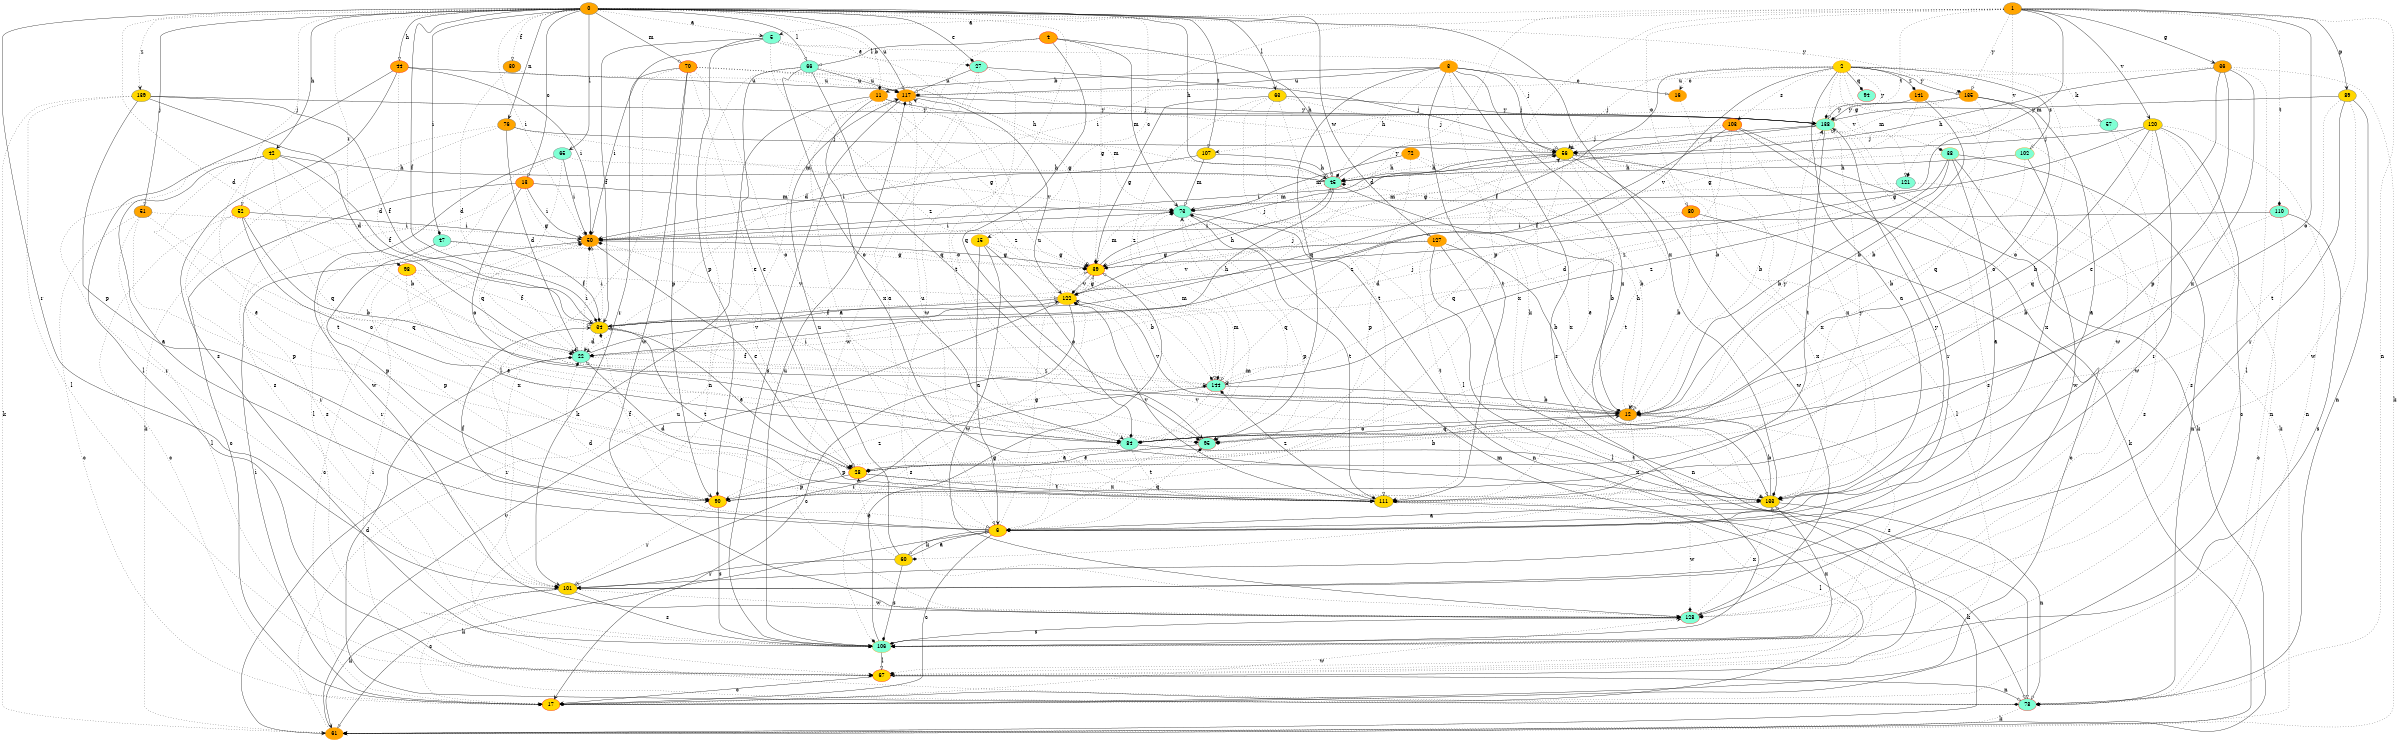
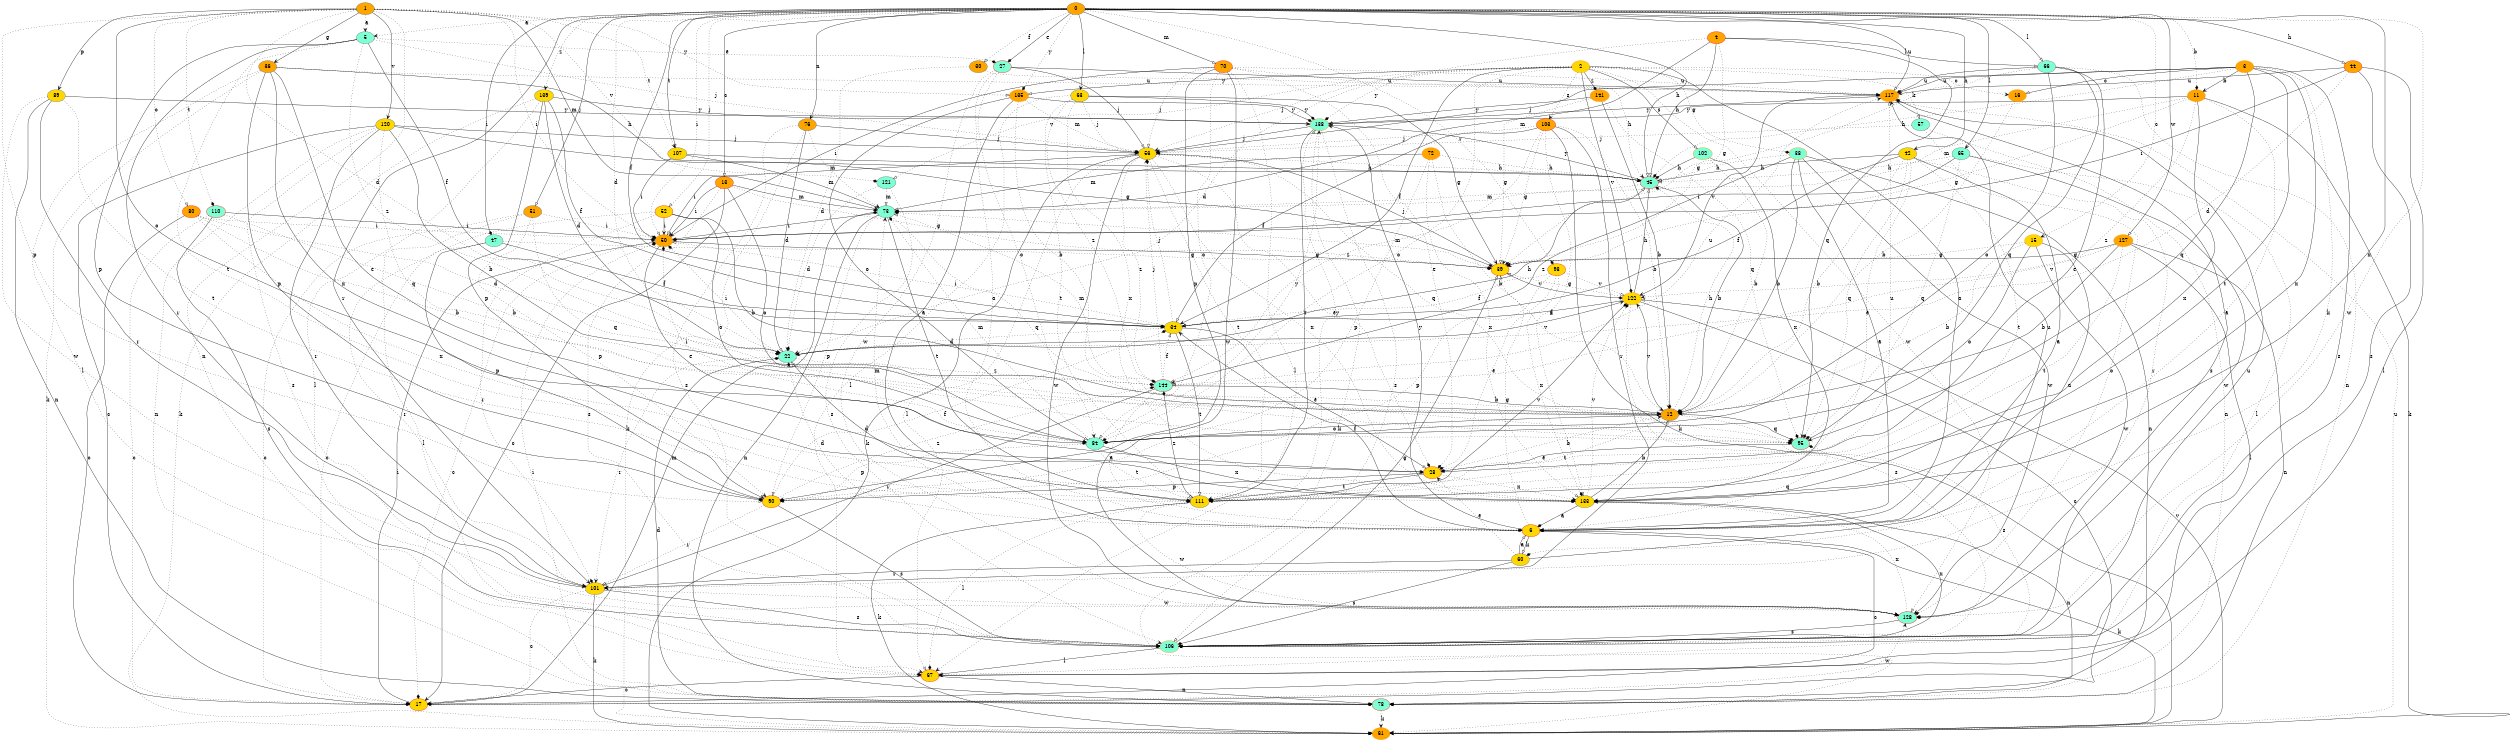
node "94": removed
edge "57" -> "128": label "w" -> "o"
